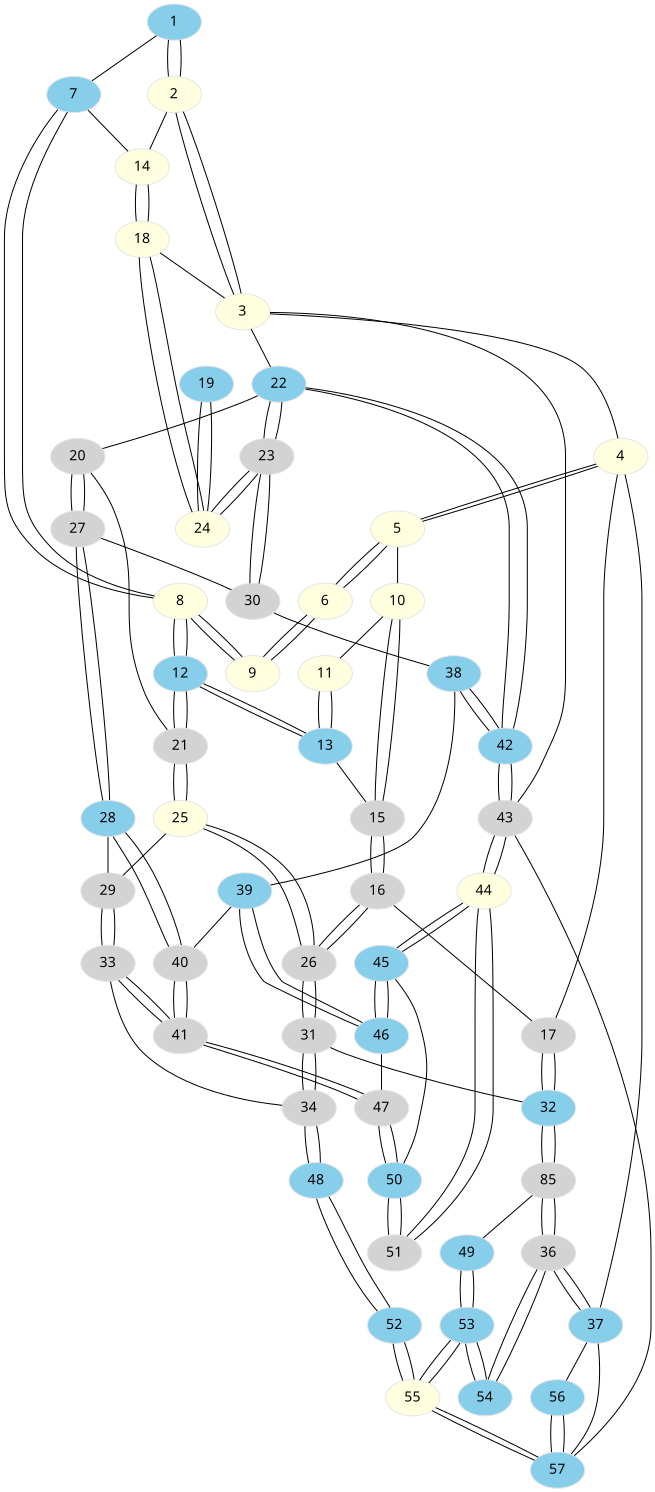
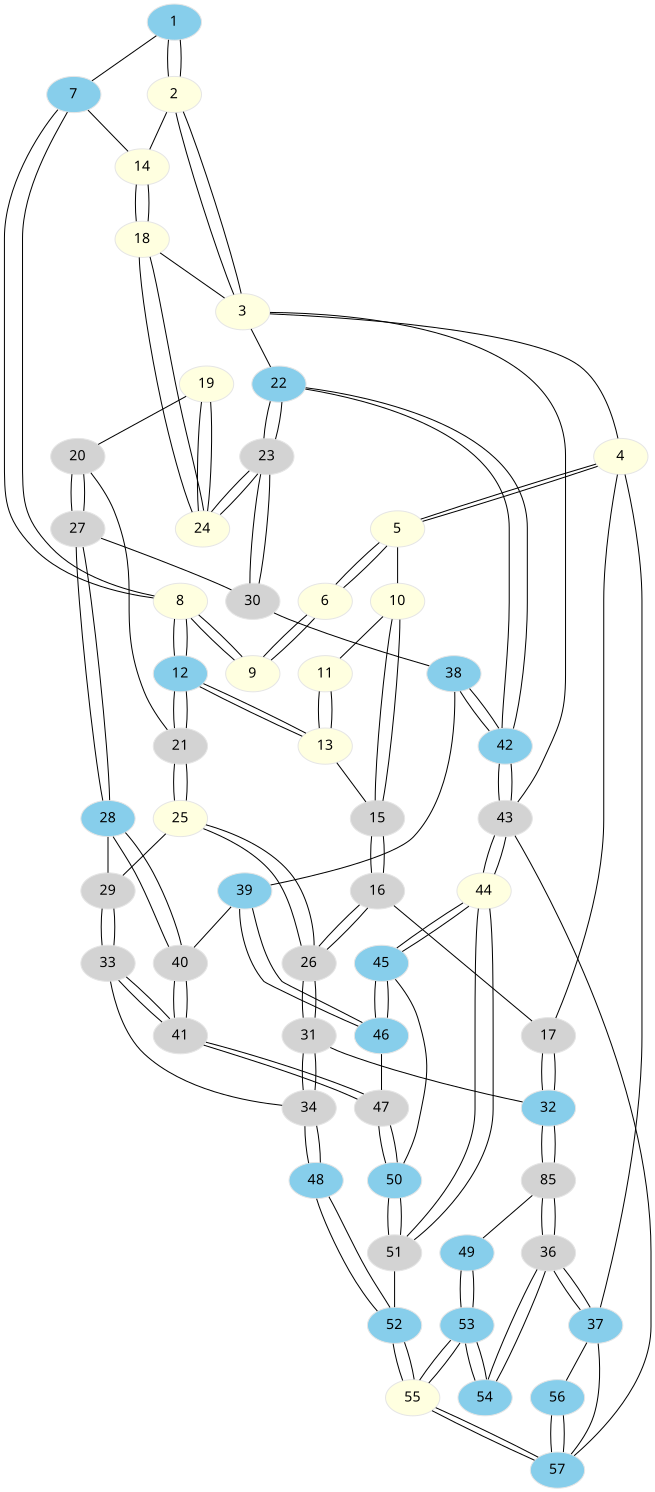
node "19": fillcolor skyblue -> lightyellow
edge "22" -- "20": now "19" -- "20"
node "13": fillcolor skyblue -> lightyellow
edge "51" -- "52": added
